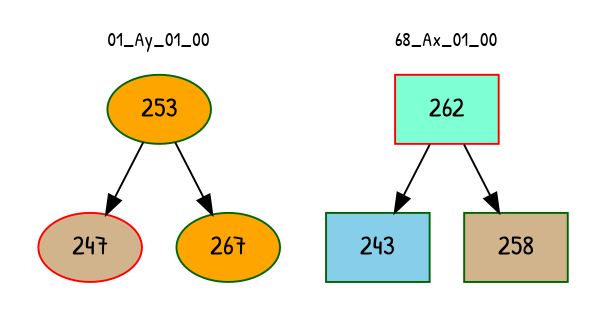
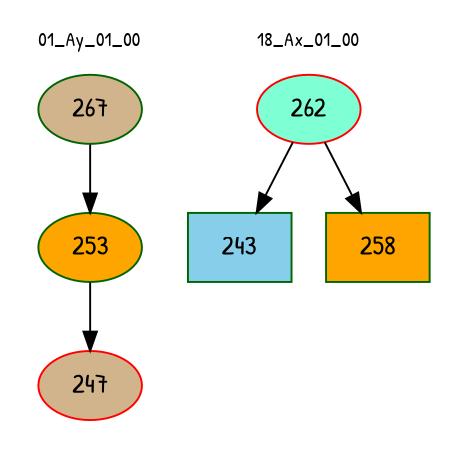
cluster "68_Ax_01_00": label "68_Ax_01_00" -> "18_Ax_01_00"
node "262": shape box -> ellipse
edge "253" -> "267": reversed
node "267": fillcolor orange -> tan
node "258": fillcolor tan -> orange
